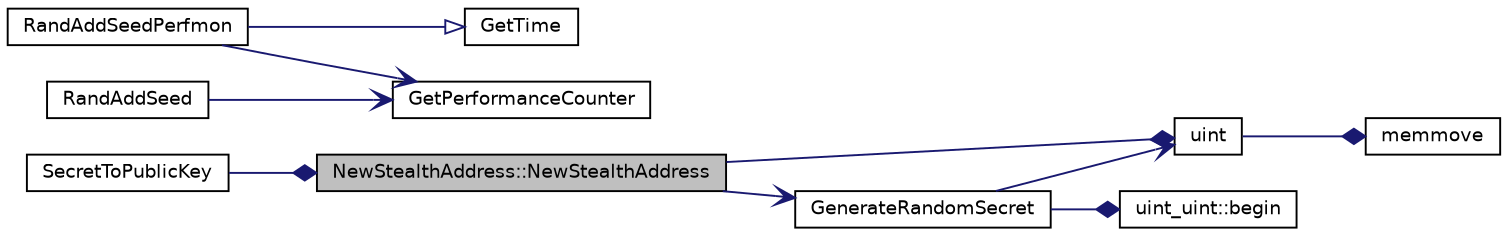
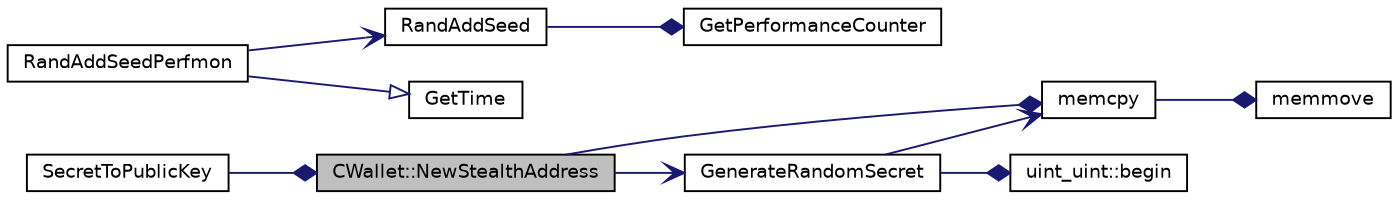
edge "RandAddSeedPerfmon" -> "GetPerformanceCounter": now "RandAddSeedPerfmon" -> "RandAddSeed"
edge "RandAddSeed" -> "GetPerformanceCounter": arrowhead vee -> diamond
node "uint": label "uint" -> "memcpy"
node "NewStealthAddress::NewStealthAddress": label "NewStealthAddress::NewStealthAddress" -> "CWallet::NewStealthAddress"
